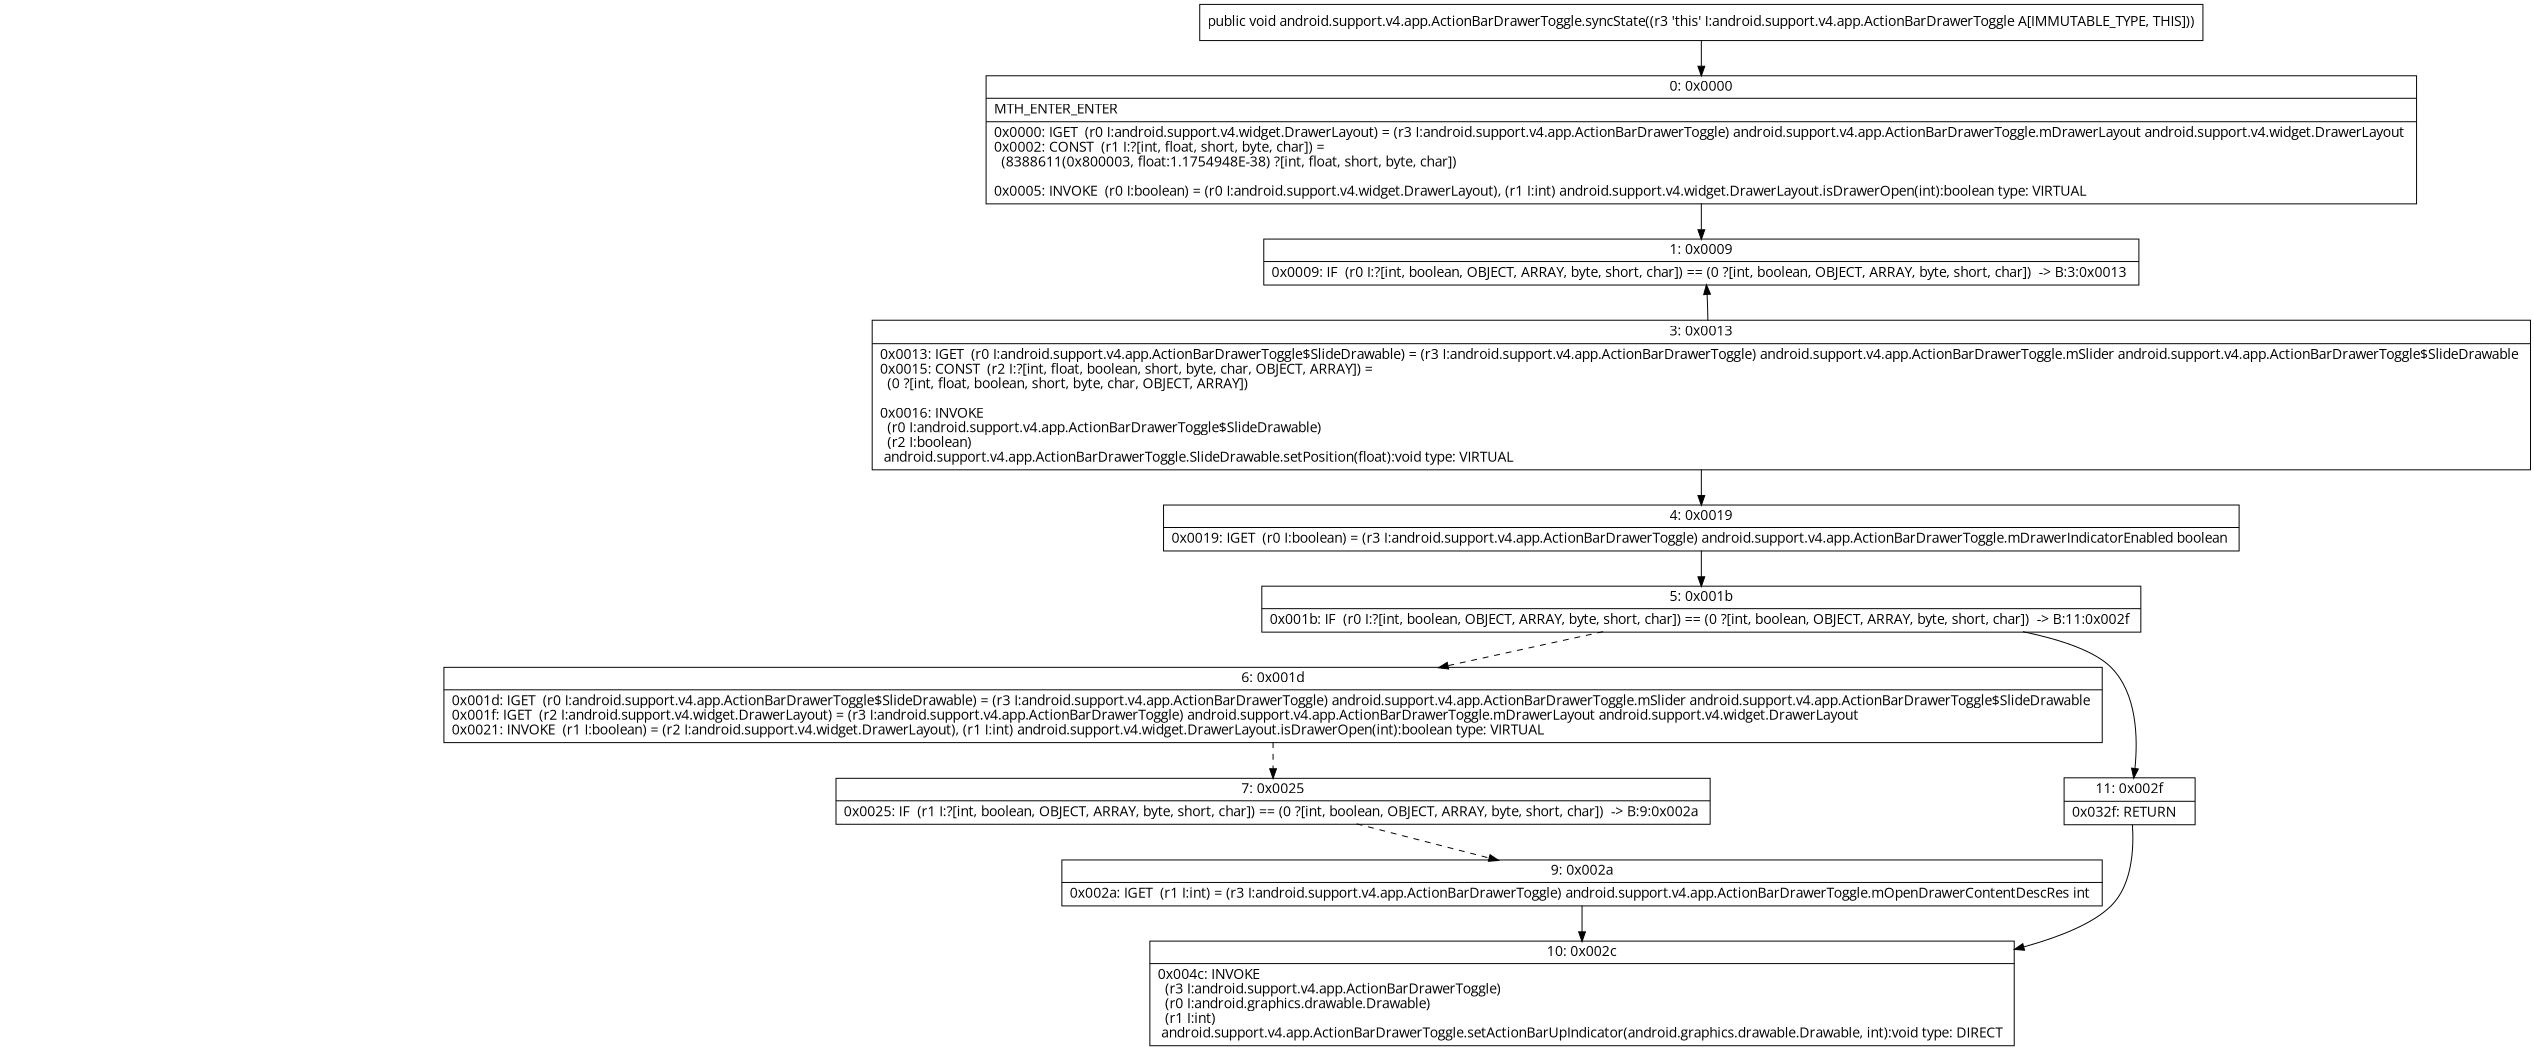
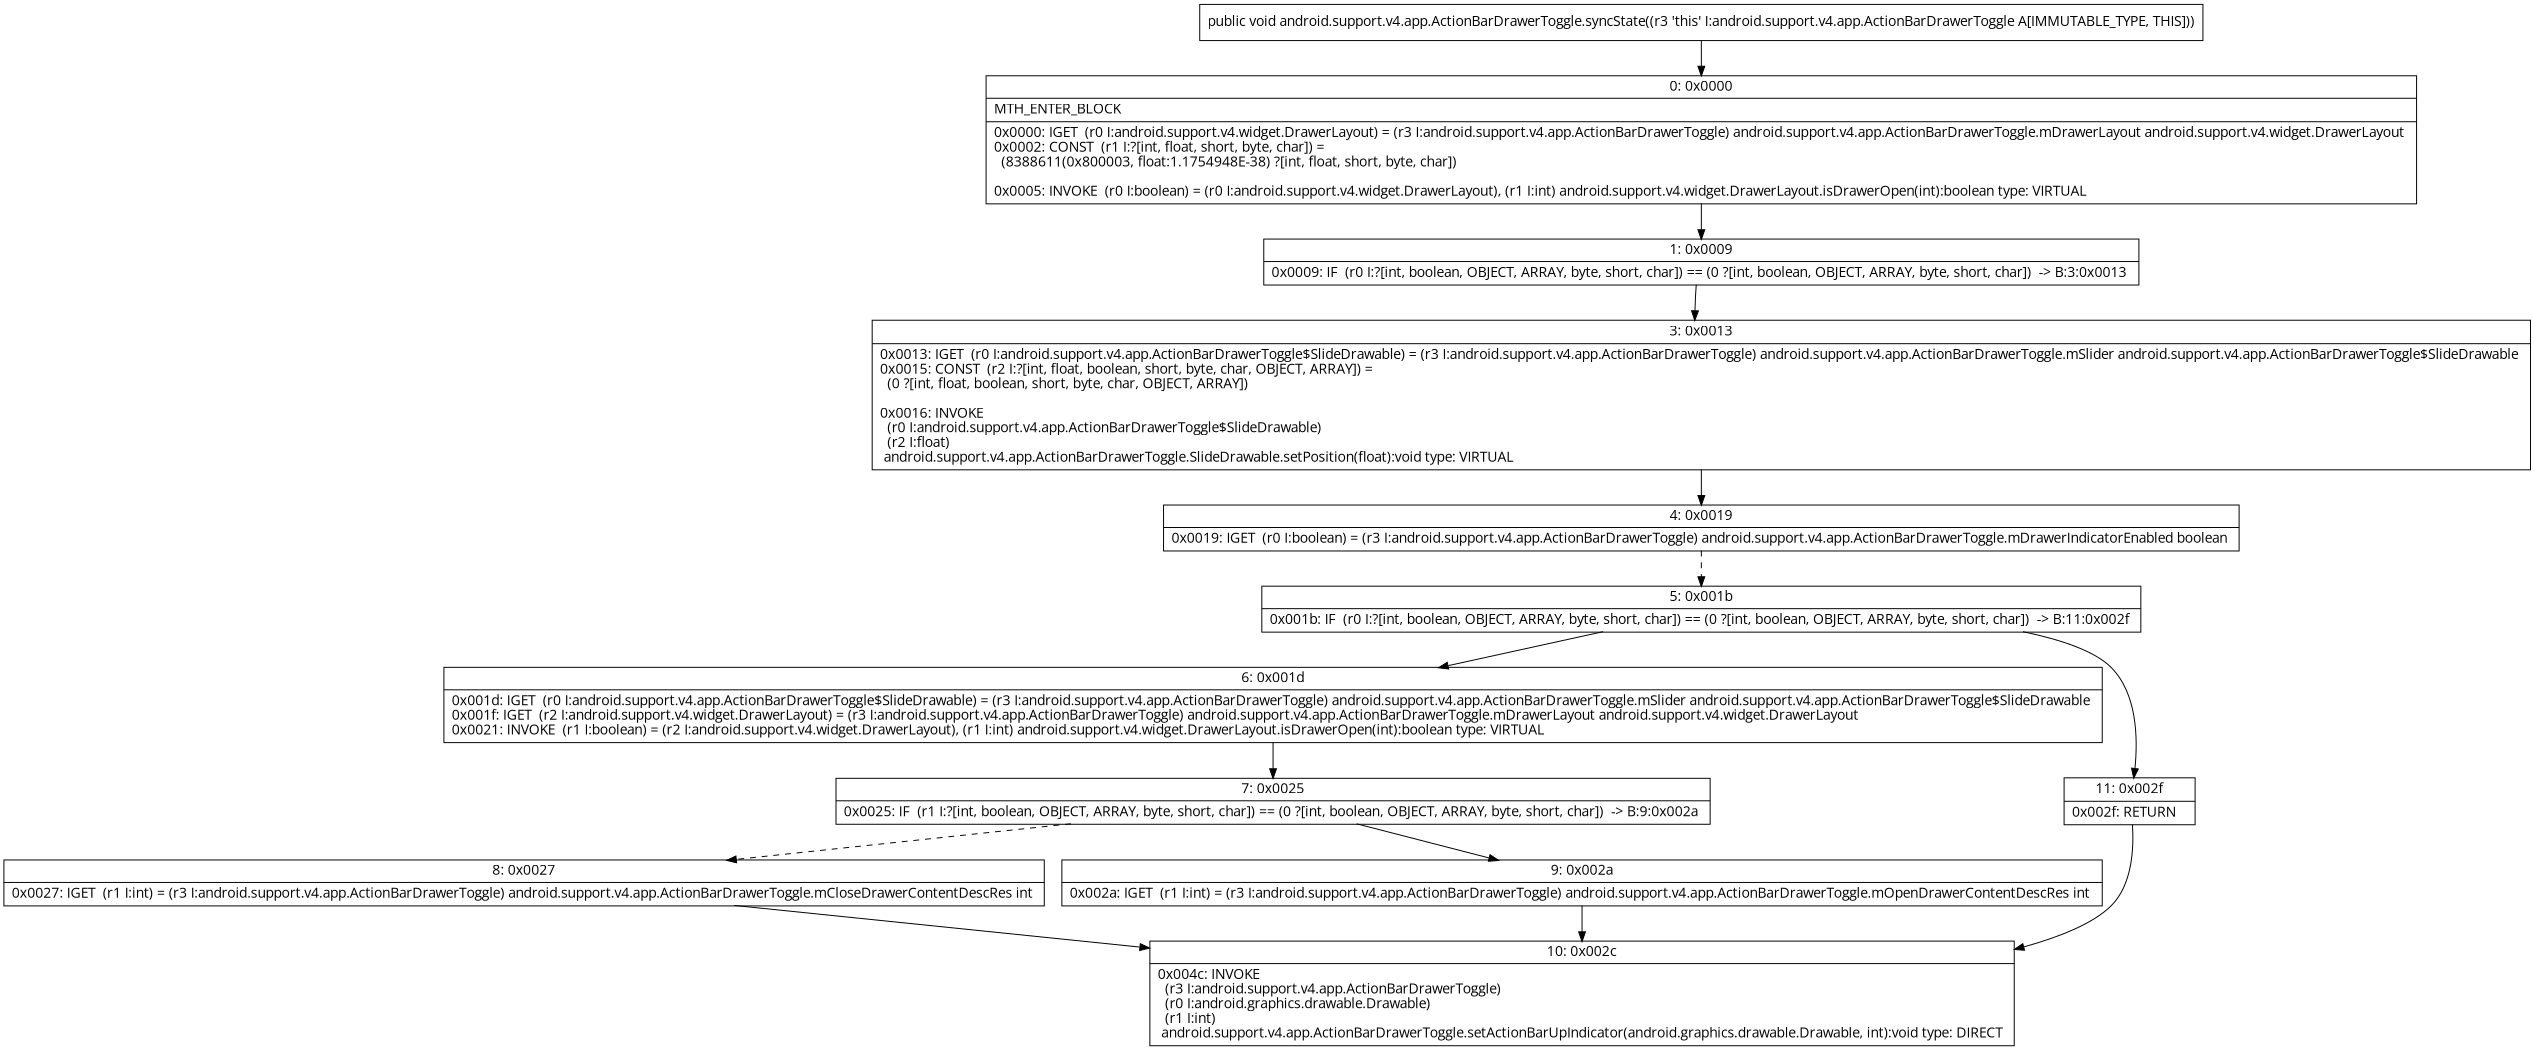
node "0: 0x0000": text "MTH_ENTER_ENTER" -> "MTH_ENTER_BLOCK"
edge "3: 0x0013" -> "1: 0x0009": reversed
node "3: 0x0013": text "(r2 I:boolean)" -> "(r2 I:float)"
edge "4: 0x0019" -> "5: 0x001b": style solid -> dashed
edge "5: 0x001b" -> "6: 0x001d": style dashed -> solid
edge "6: 0x001d" -> "7: 0x0025": style dashed -> solid
node "11: 0x002f": text "0x032f: RETURN" -> "0x002f: RETURN"
edge "7: 0x0025" -> "9: 0x002a": style dashed -> solid
node "8: 0x0027": added
